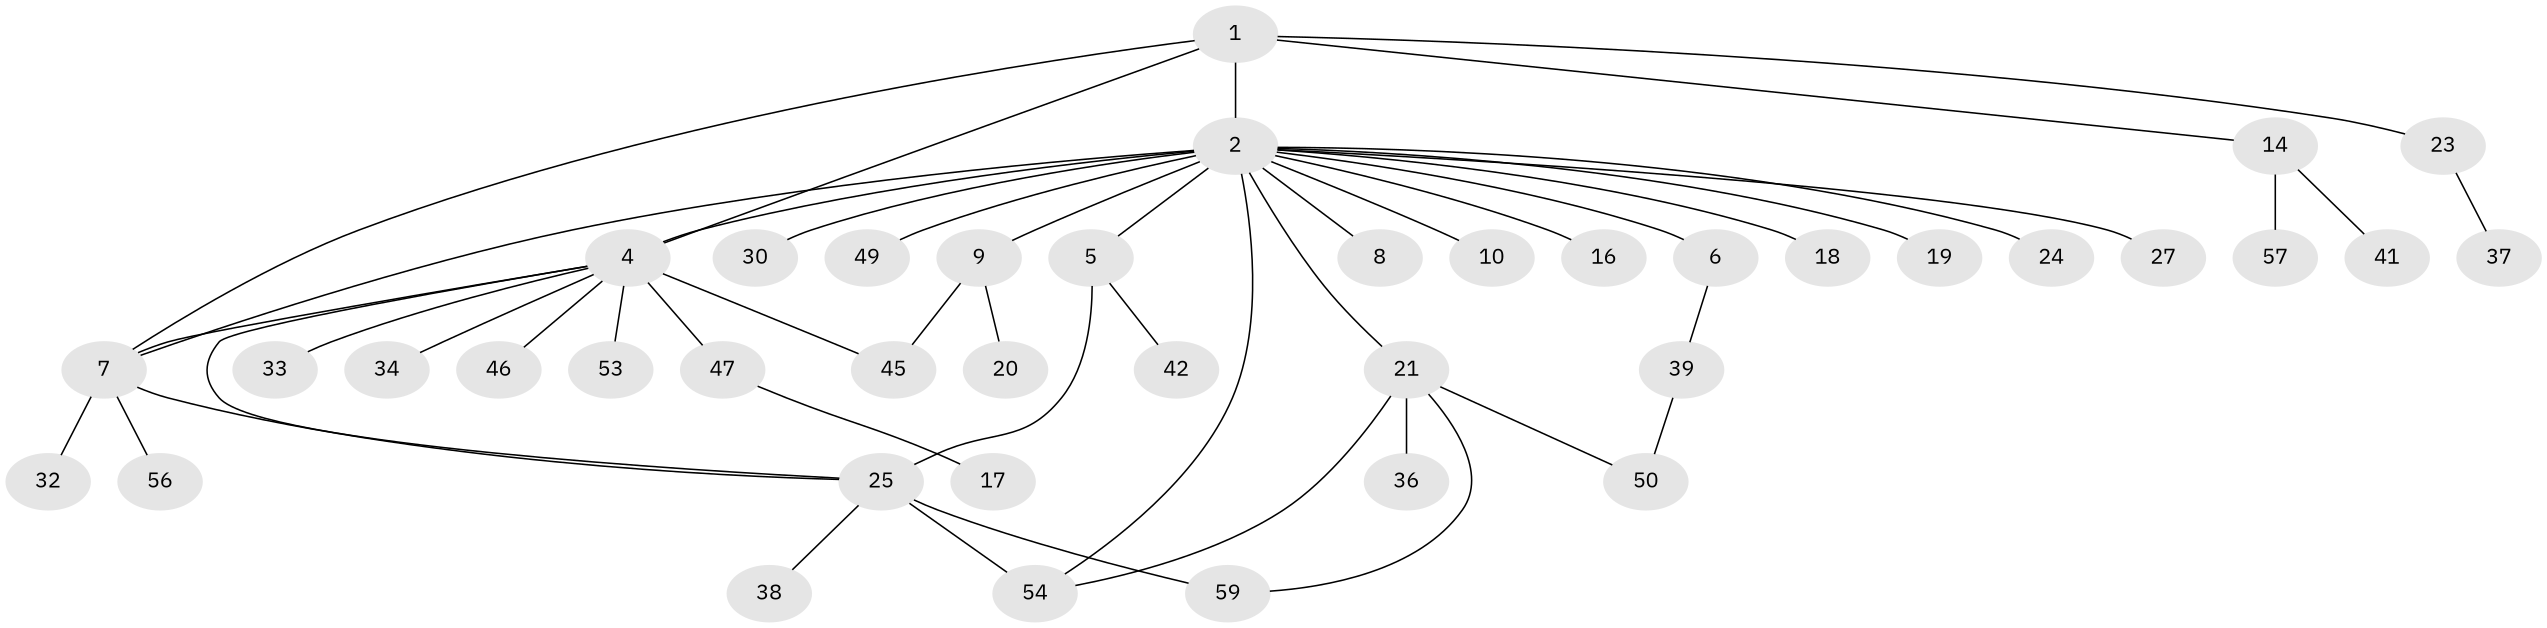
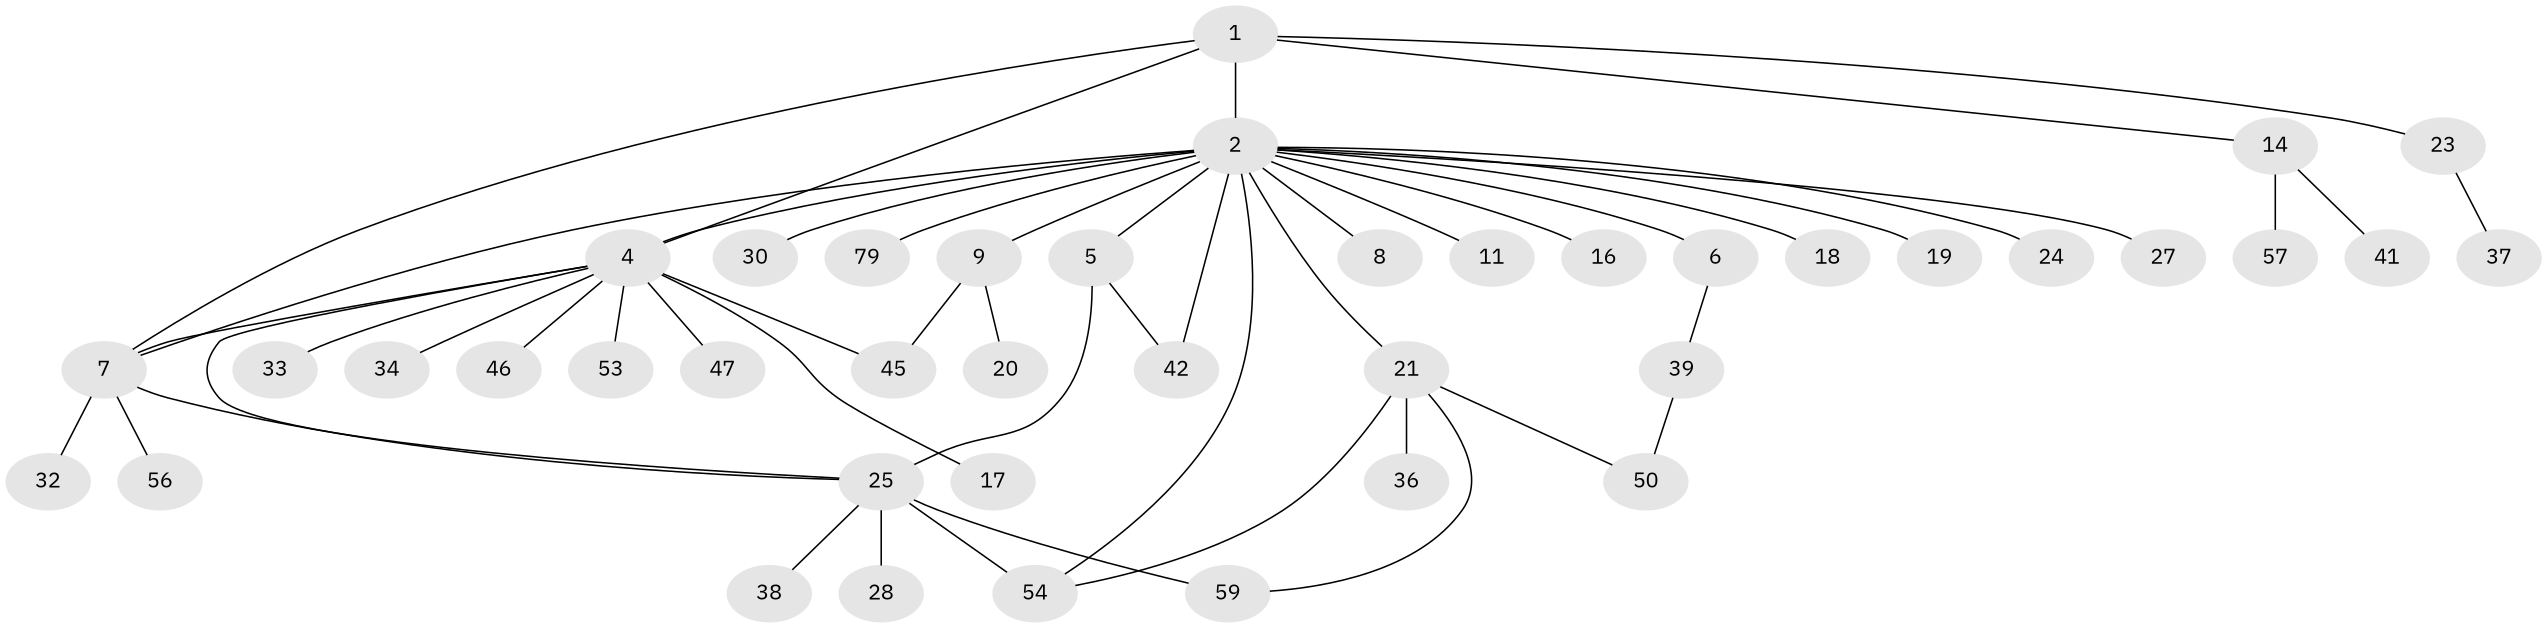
node "49": label "49" -> "79"
edge "2" -- "42": added
node "10": label "10" -> "11"
edge "47" -- "17": now "4" -- "17"
node "28": added
